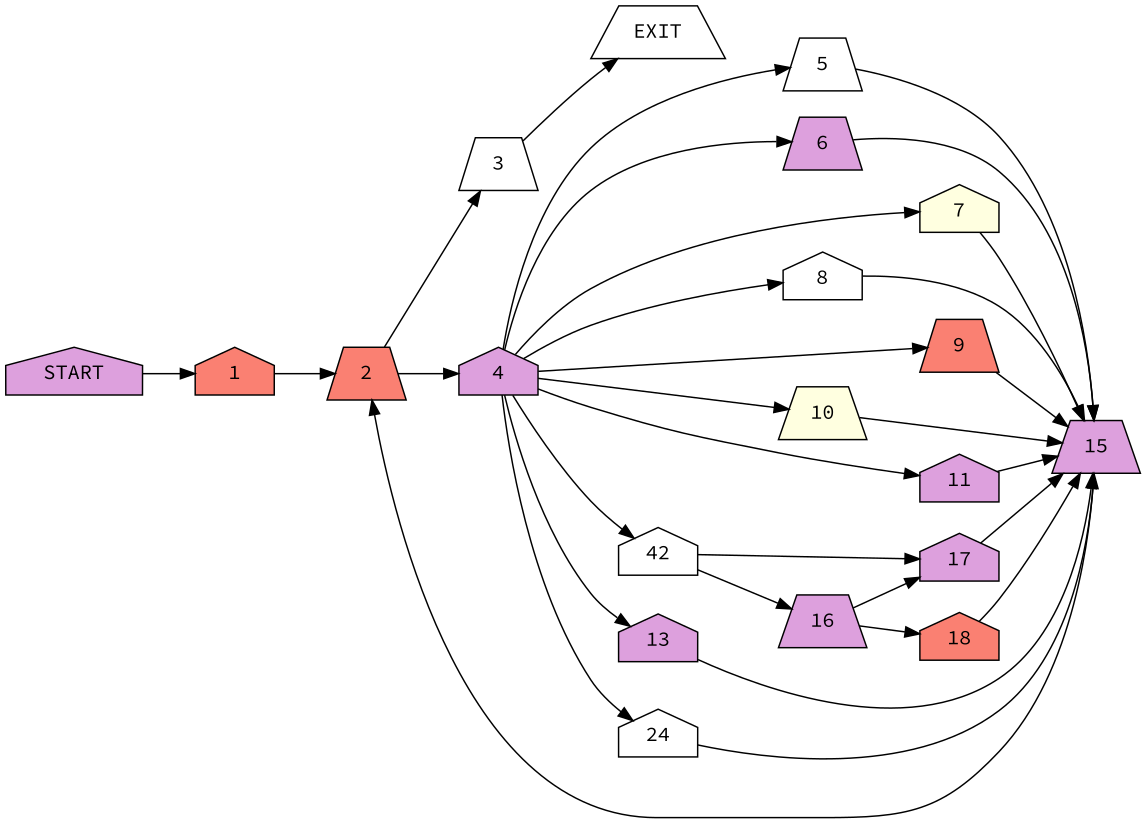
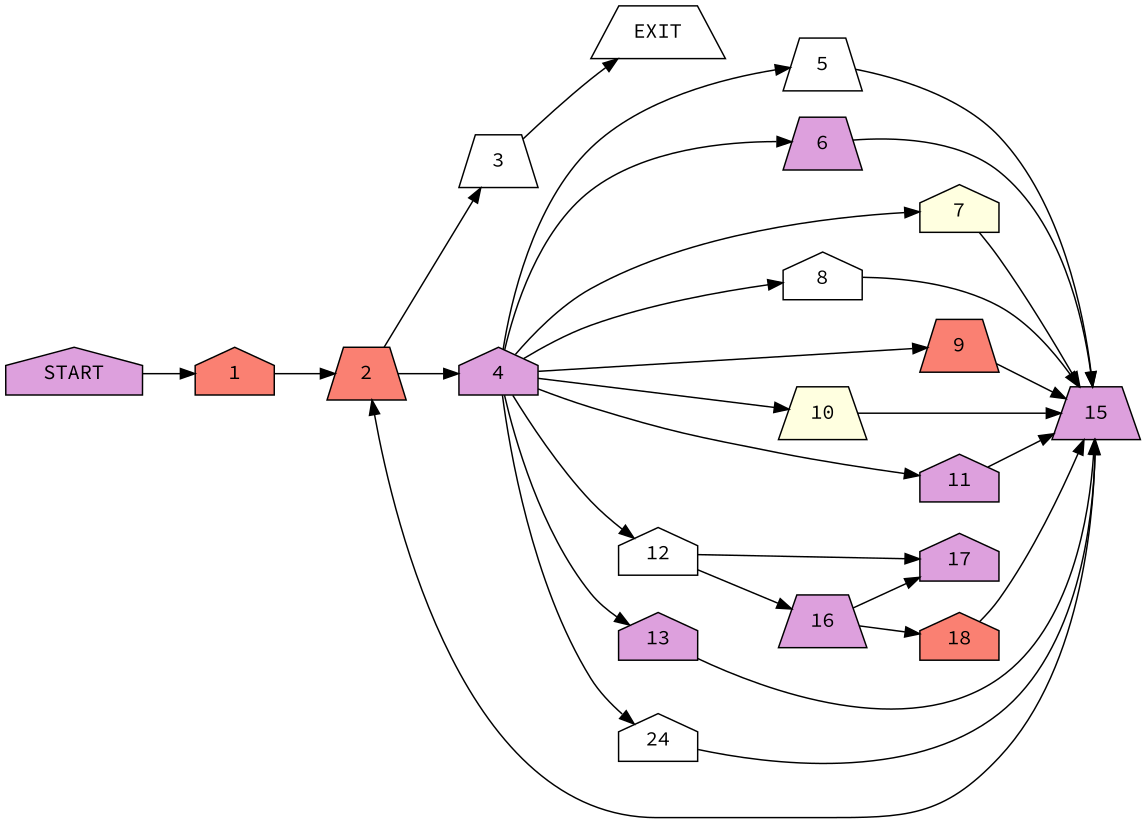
edge "17" -> "15": removed
node "42": label "42" -> "12"
